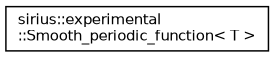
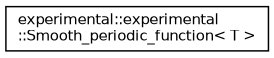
node "sirius::experimental ::Smooth_periodic_function< T >": label "sirius::experimental ::Smooth_periodic_function< T >" -> "experimental::experimental ::Smooth_periodic_function< T >"
